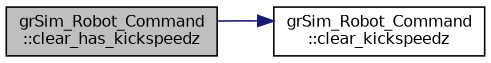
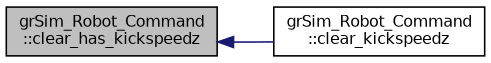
edge "grSim_Robot_Command ::clear_has_kickspeedz" -> "grSim_Robot_Command ::clear_kickspeedz": reversed
